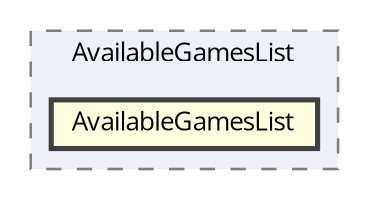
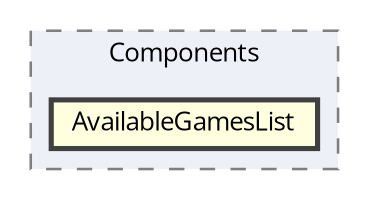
cluster "AvailableGamesList": label "AvailableGamesList" -> "Components"
